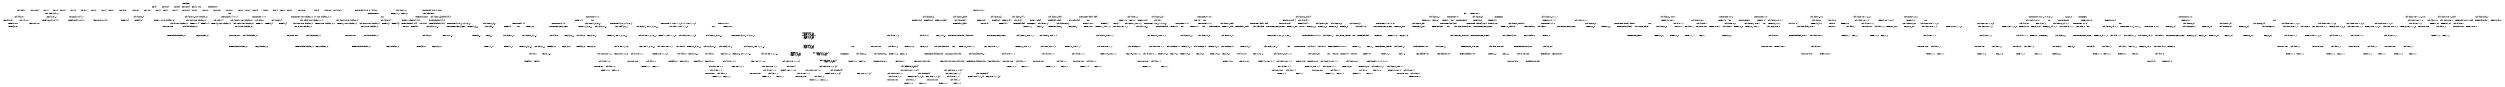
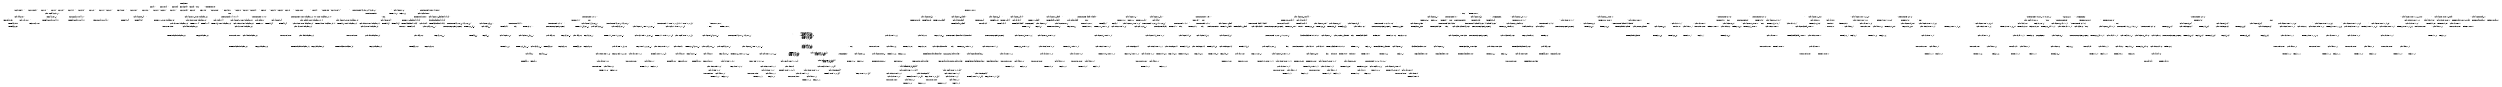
node "(IDENTIFIER,v11,v11 = v12)": removed
